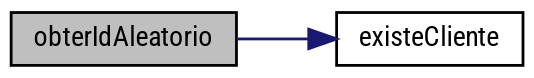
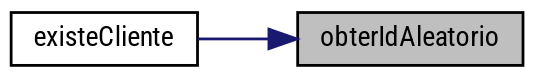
edge "obterIdAleatorio" -> "existeCliente": reversed
